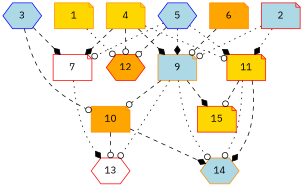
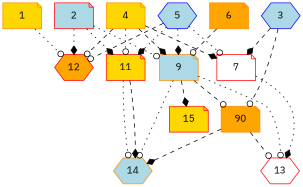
edge "2" -> "12": added
edge "11" -> "15": removed
node "10": label "10" -> "90"
